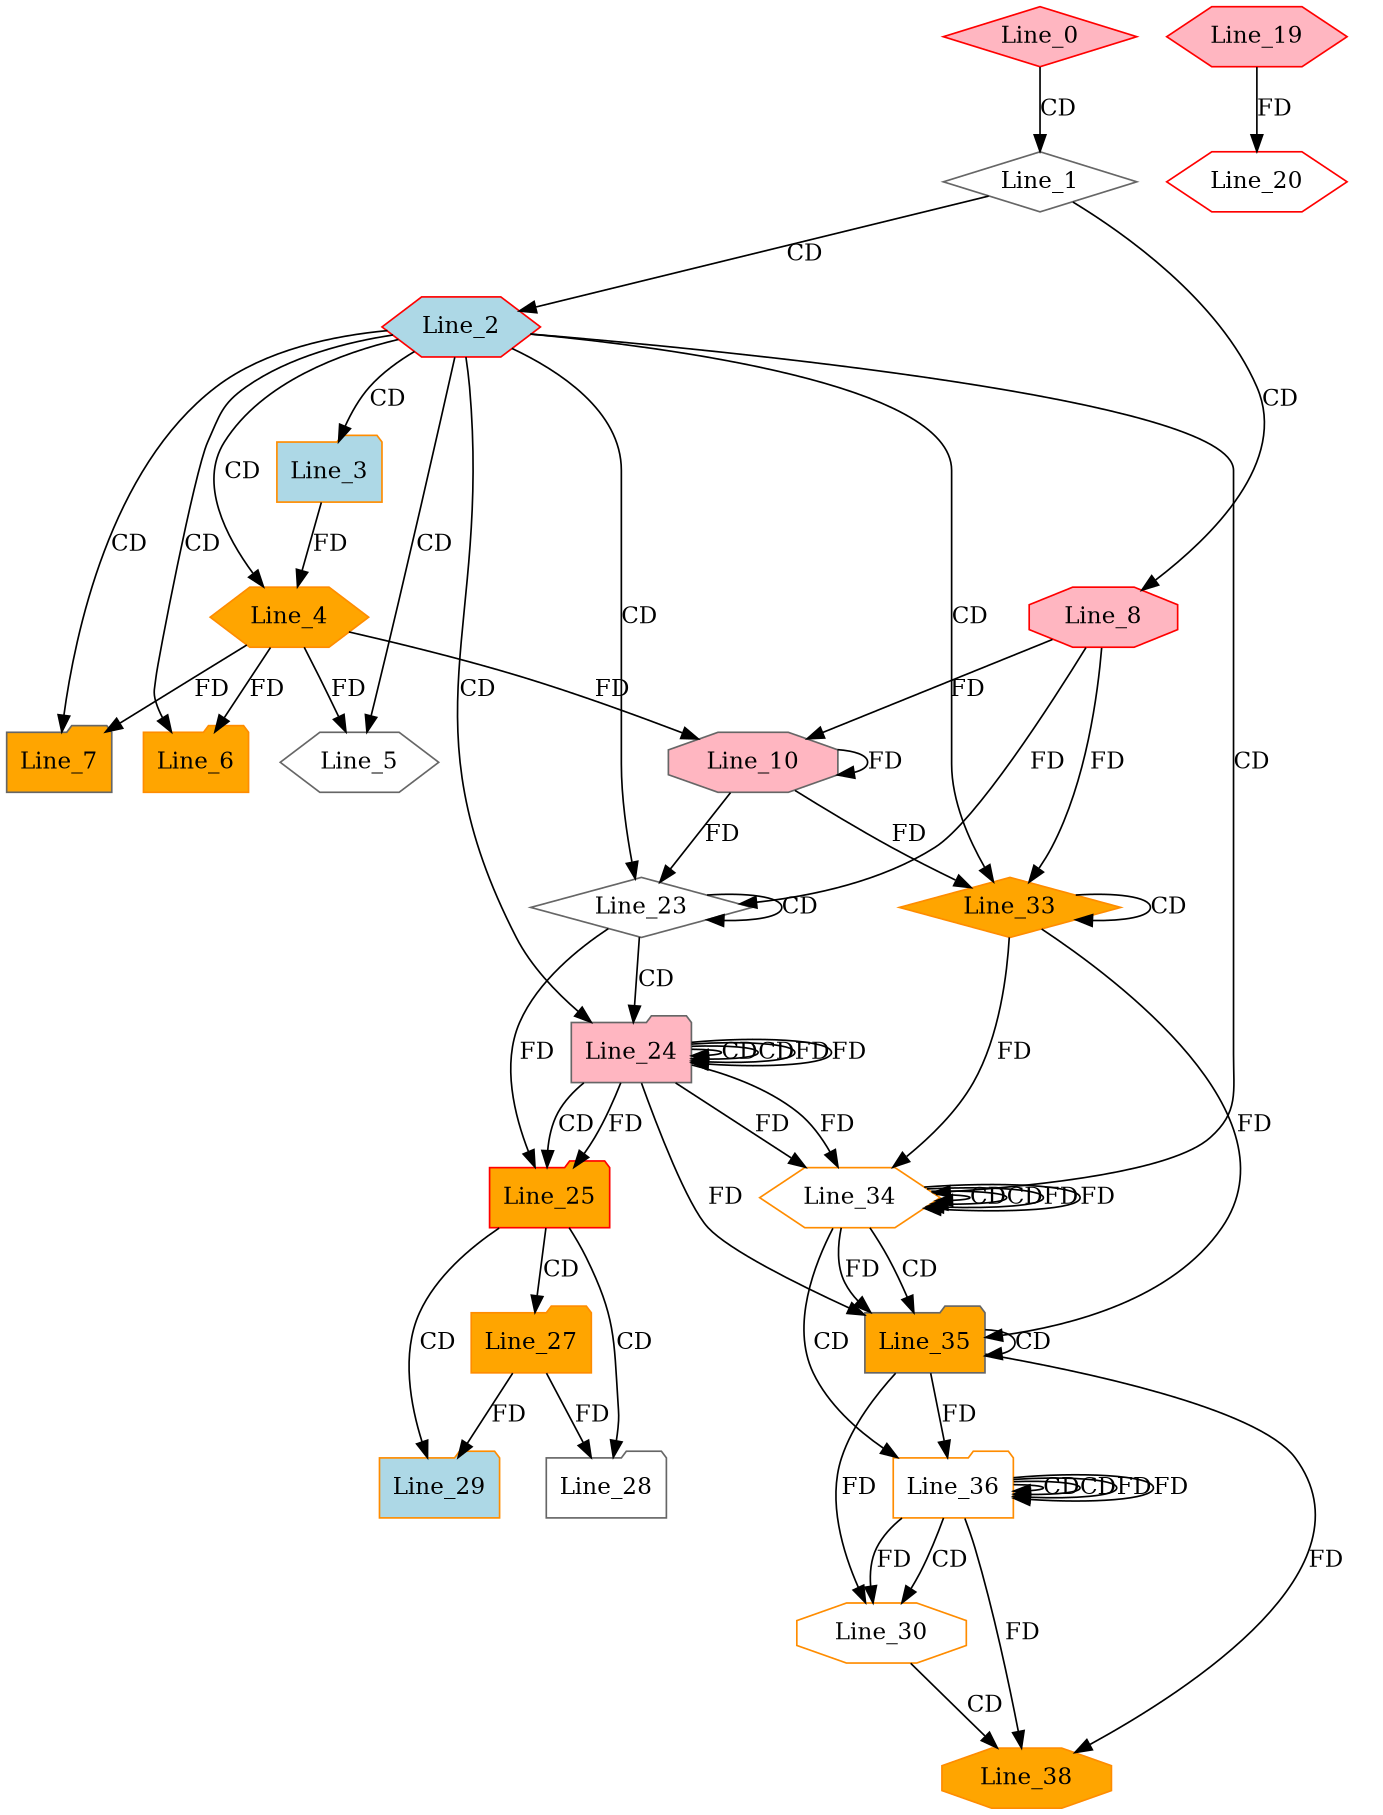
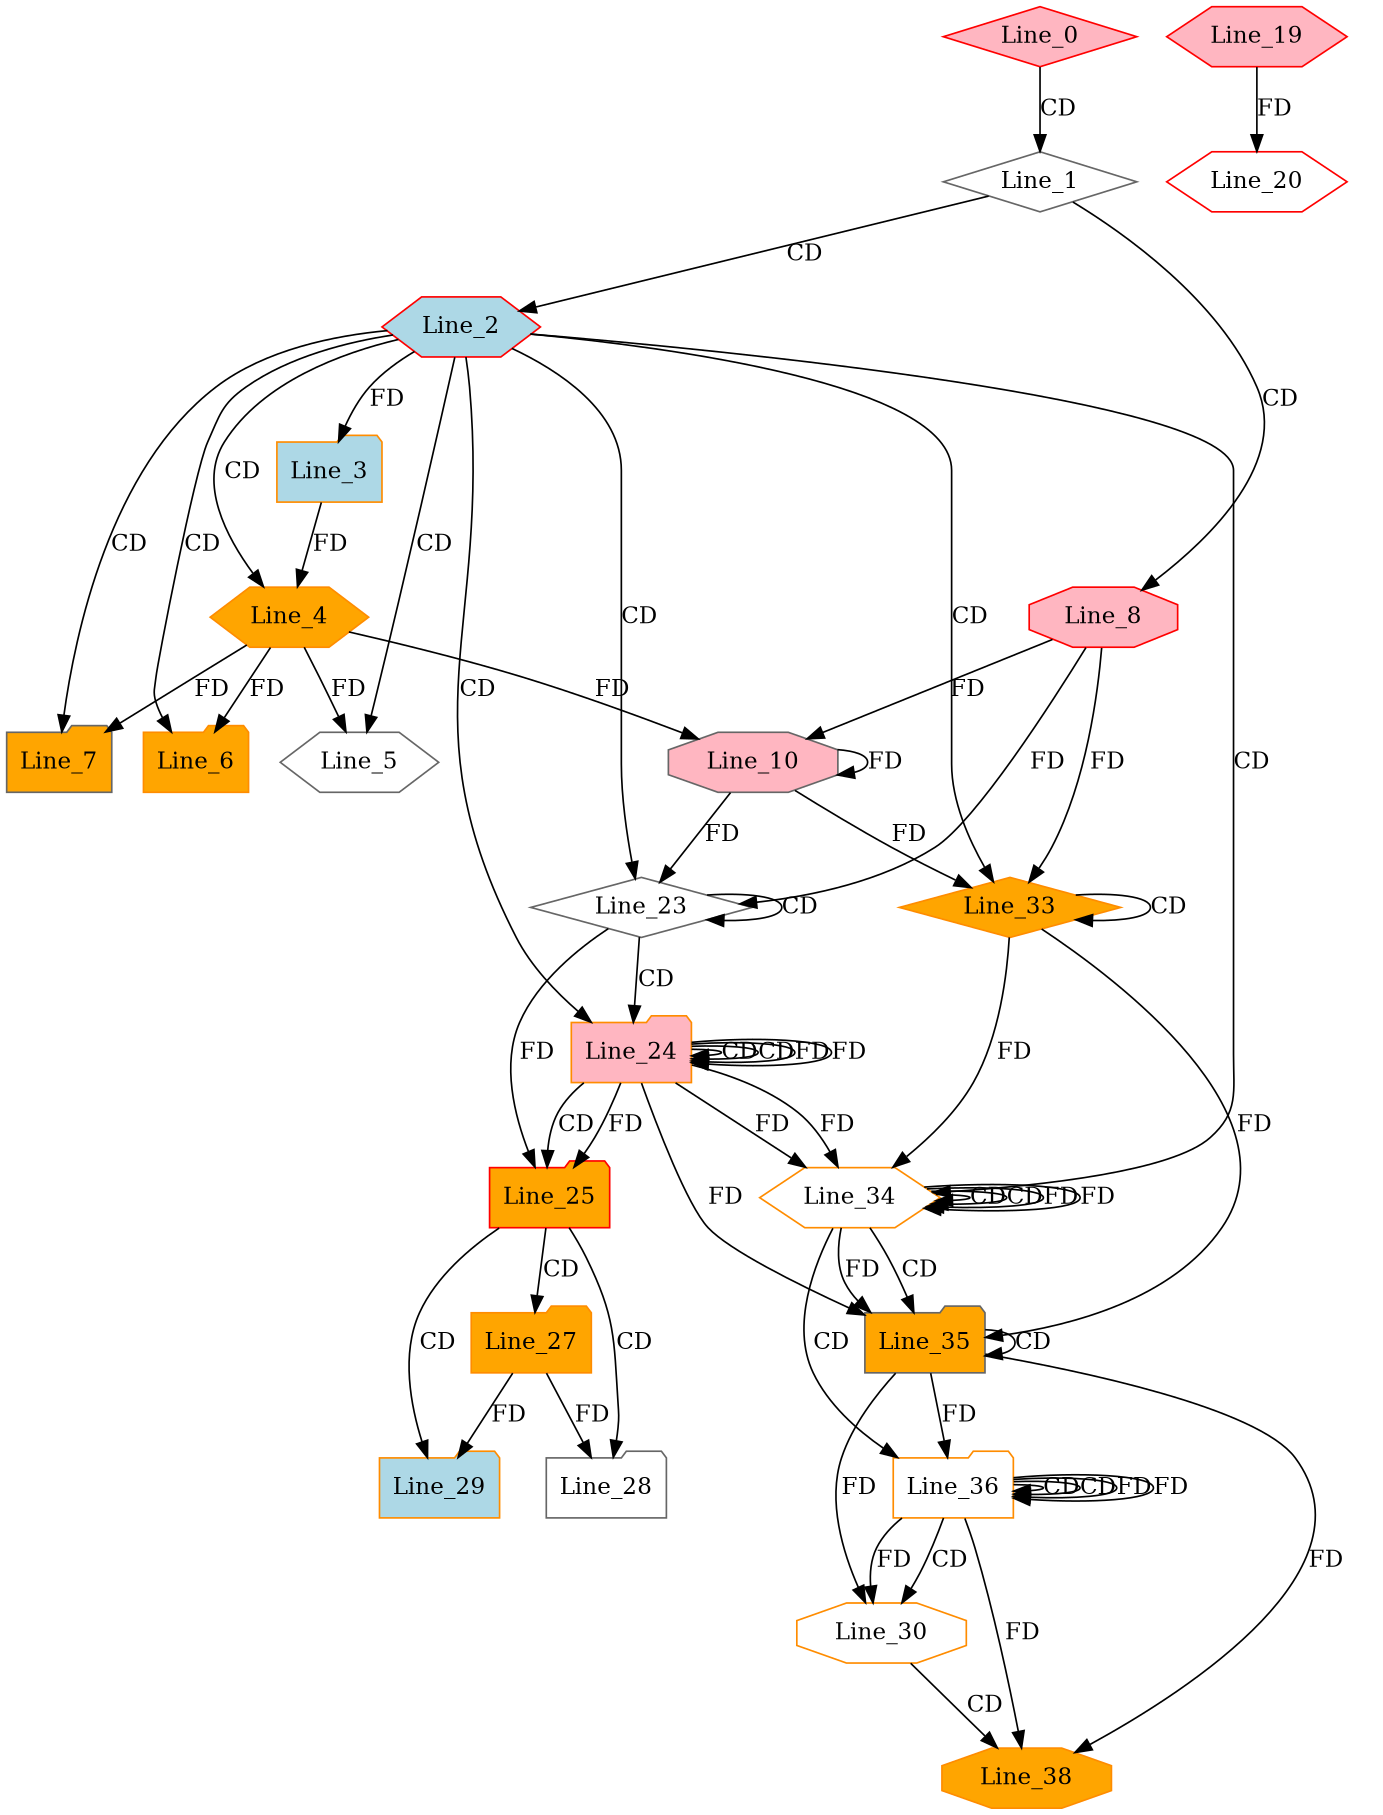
edge "Line_2" -> "Line_3": label "CD" -> "FD"
node "Line_24": color gray40 -> darkorange
